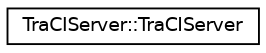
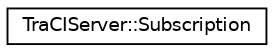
node "TraCIServer::TraCIServer": label "TraCIServer::TraCIServer" -> "TraCIServer::Subscription"
